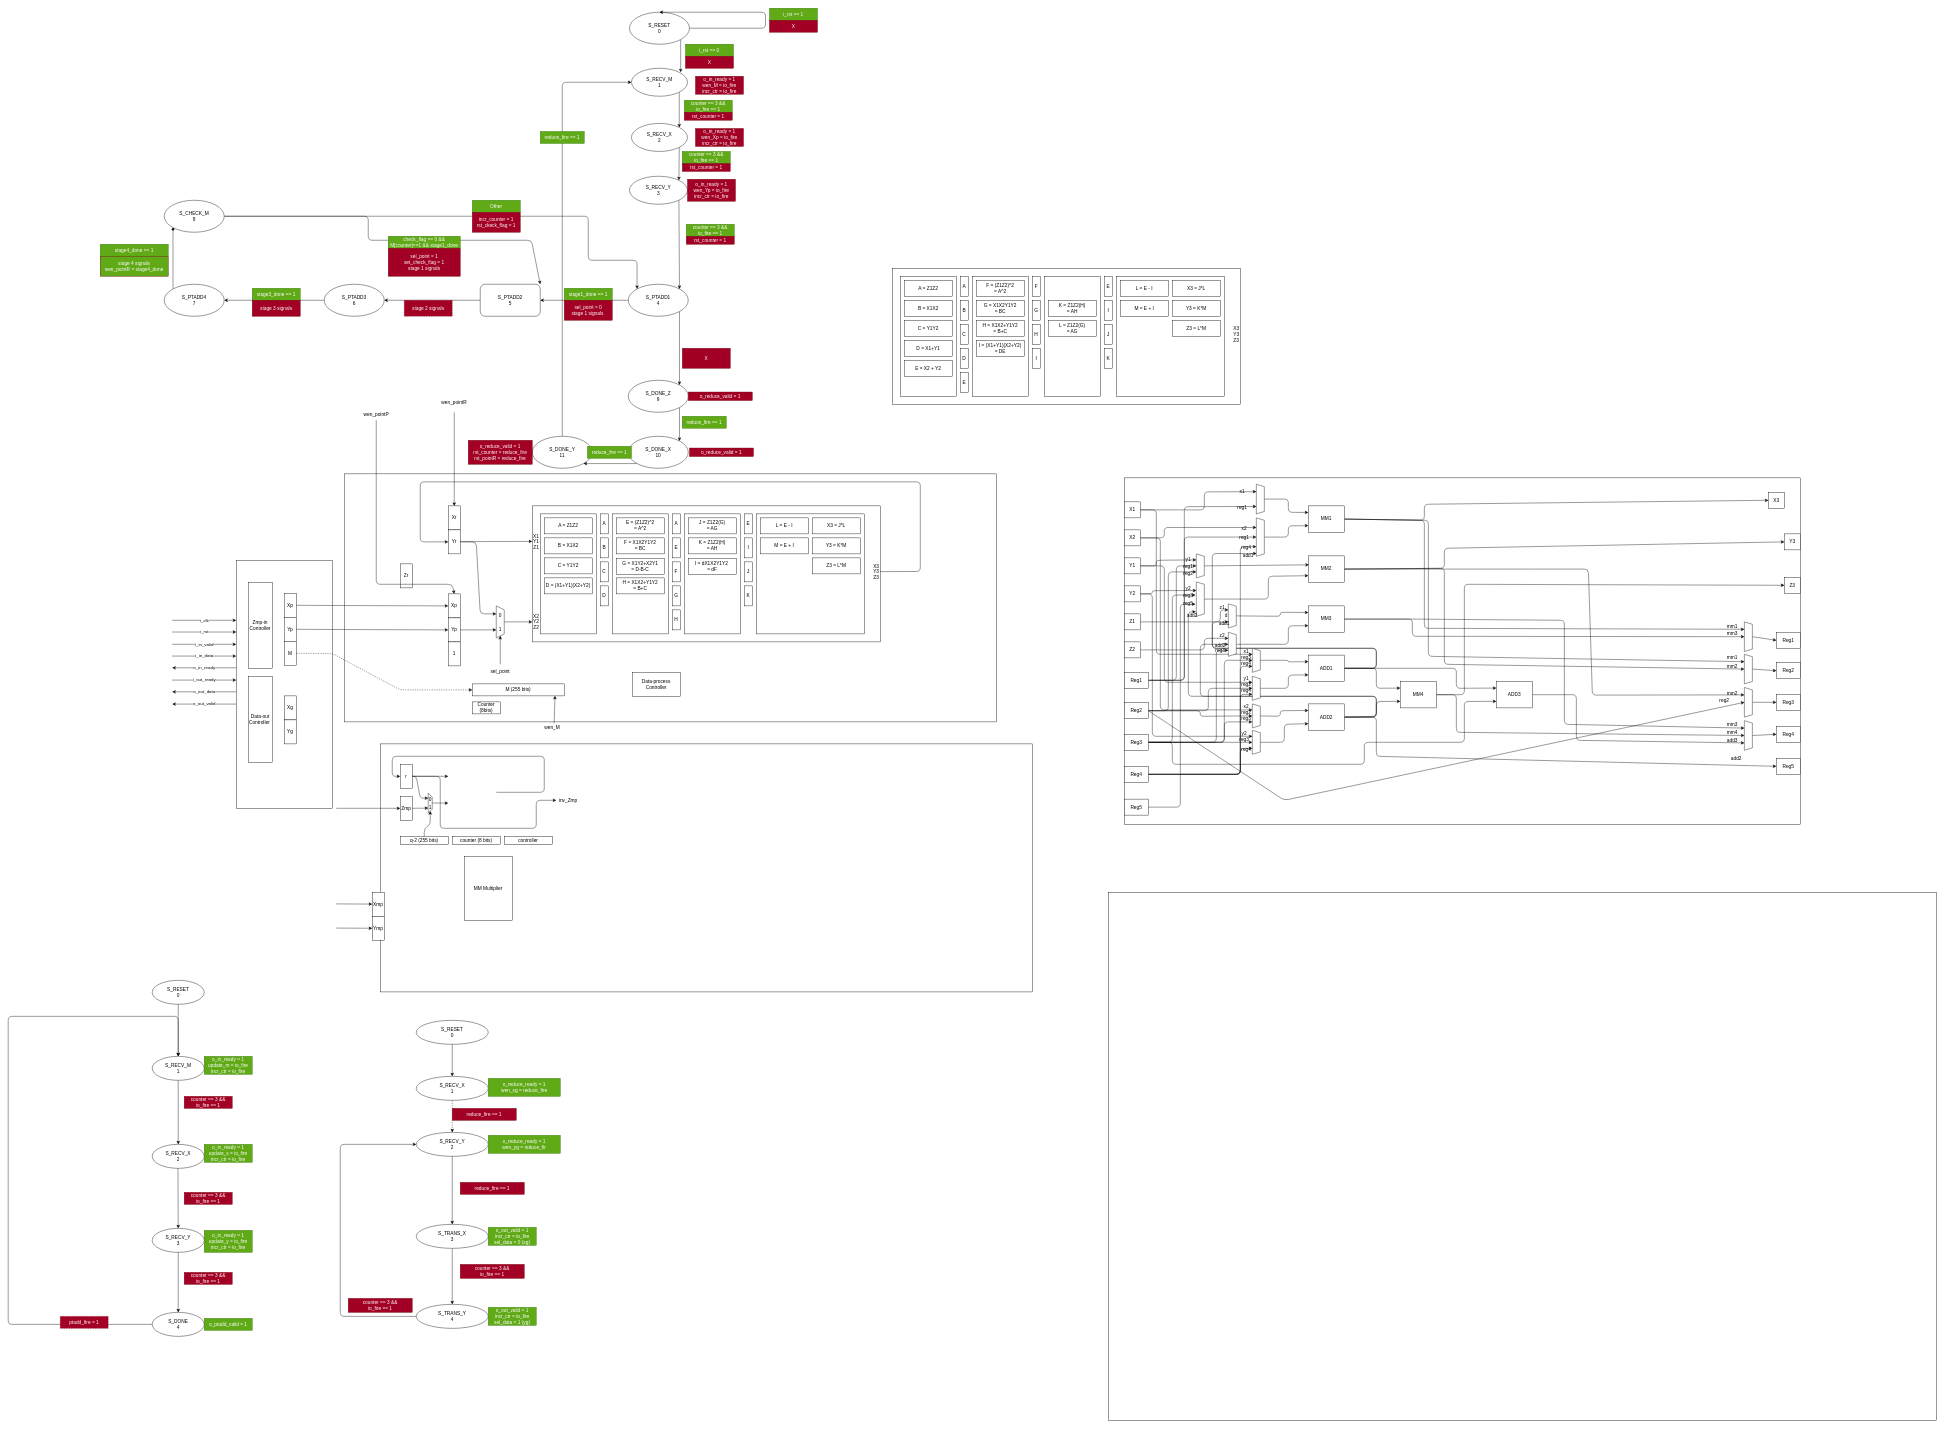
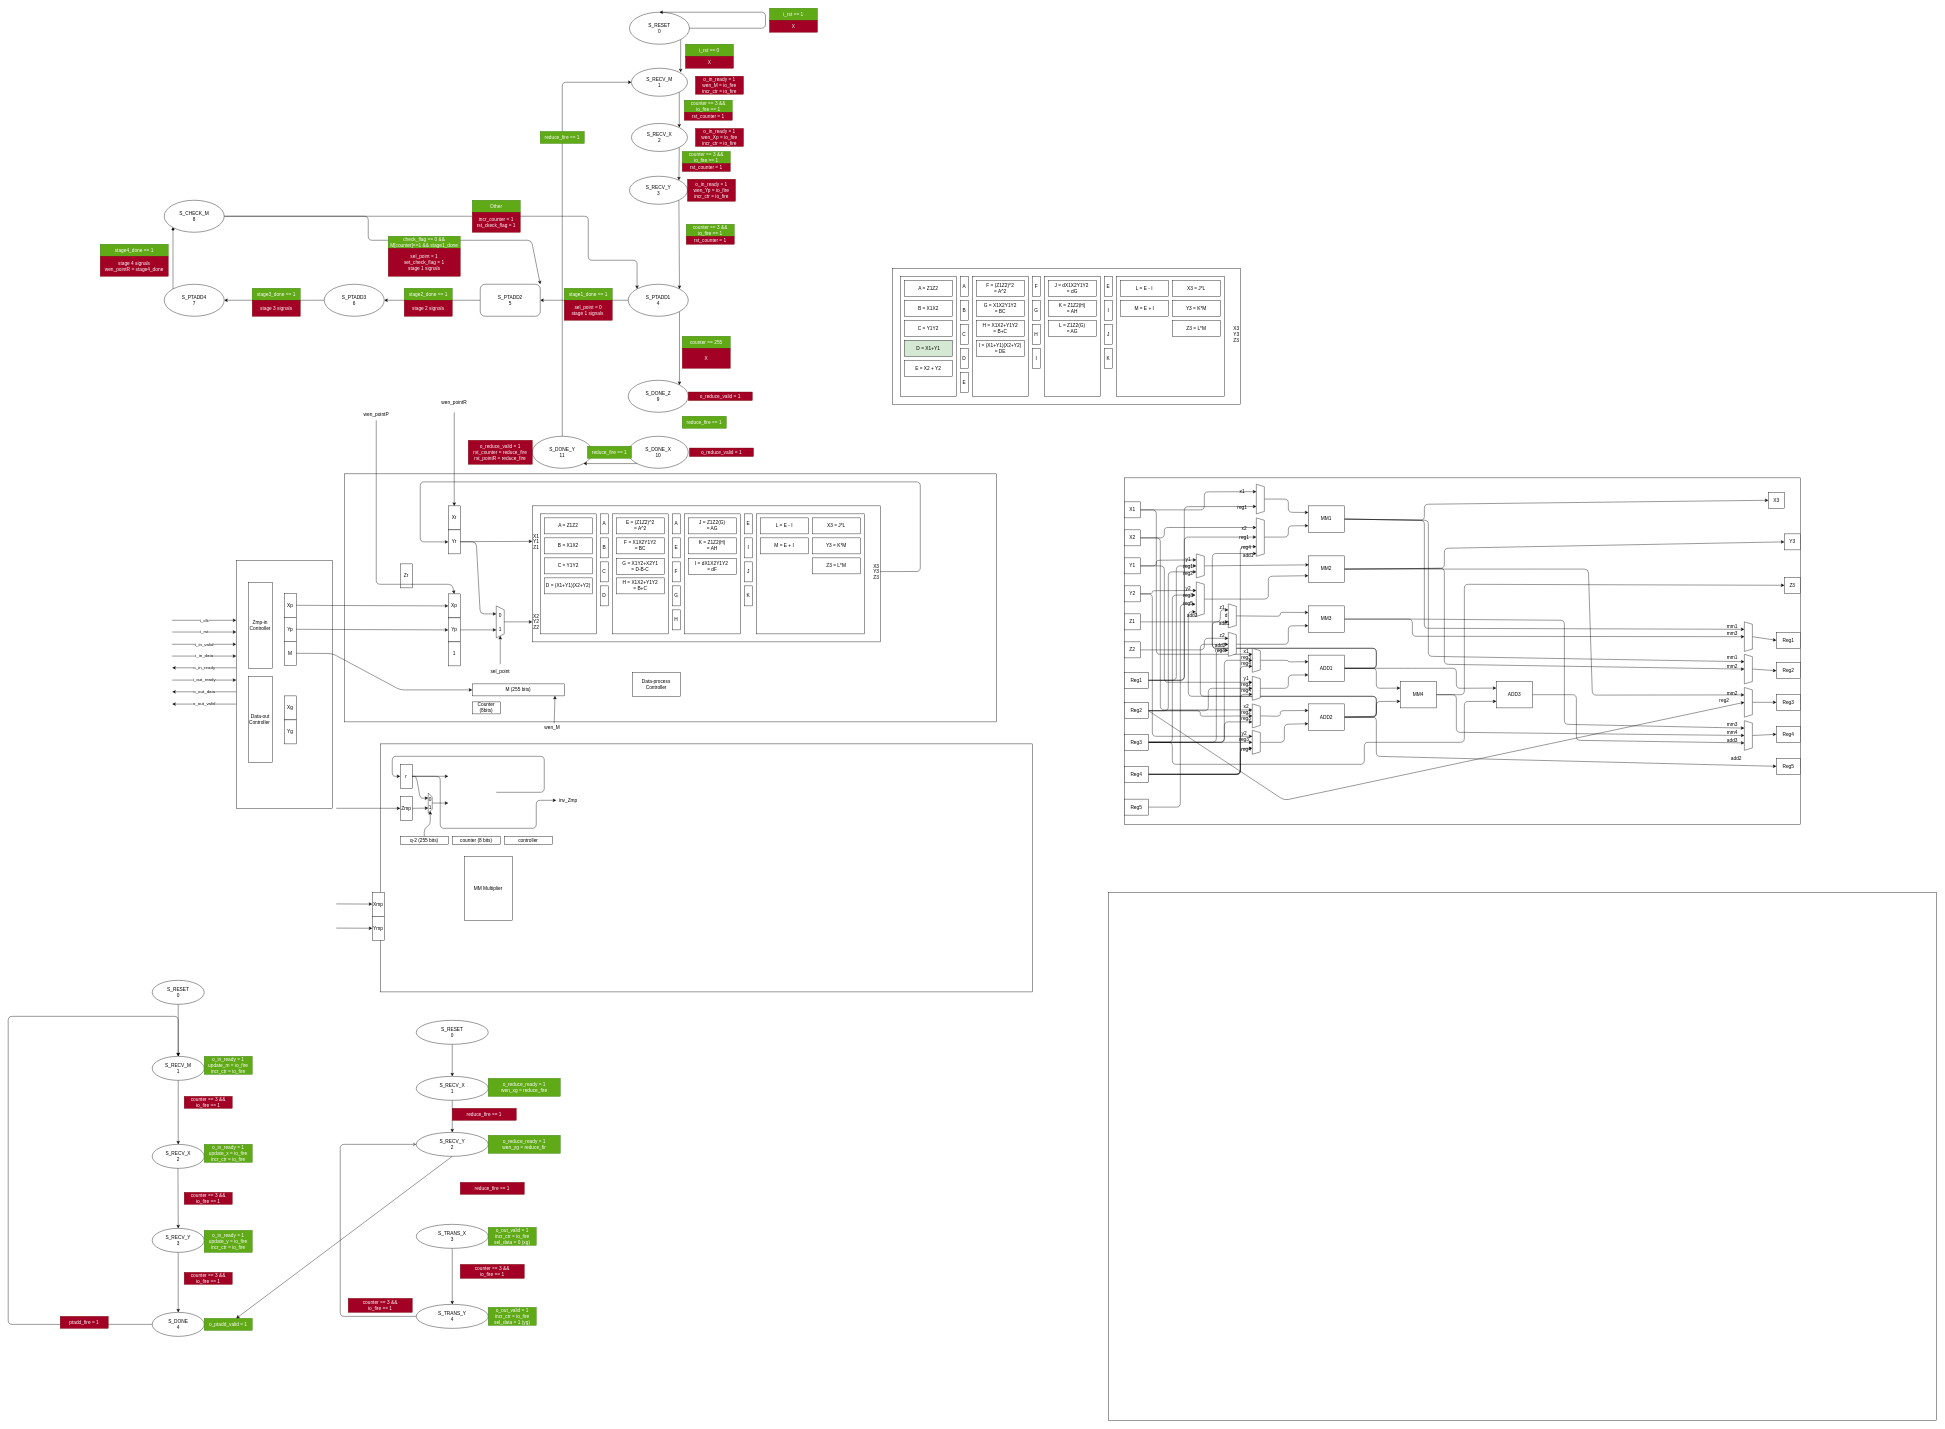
node "stage 4 signals wen_pointR = stage4_done": fillcolor #60a917 -> #a20025
node "J = dX1X2Y1Y2 = dG": added
node "stage2_done == 1": added
node "stage 2 signals": style dashed -> solid
node "counter == 255": added
node "D = X1+Y1": fillcolor #ffffff -> #d5e8d4
edge "S_DONE_Z 9" -> "S_DONE_X 10": removed
edge "M" -> "M (255 bits)": style dashed -> solid
edge "S_RECV_X 1" -> "S_RECV_Y 2": style dashed -> solid
edge "S_TRANS_Y 4" -> "S_RECV_Y 2": arrowhead classic -> open
edge "S_RECV_Y 2" -> "S_TRANS_X 3": now "S_RECV_Y 2" -> "o_ptadd_valid = 1"
node "ptadd_fire = 1": style dashed -> solid
